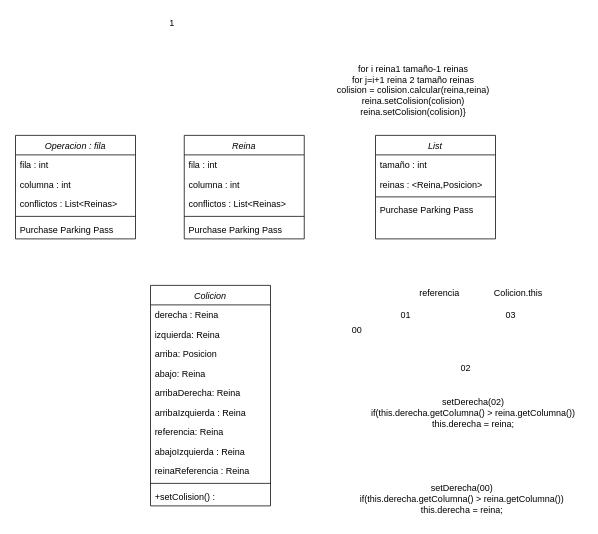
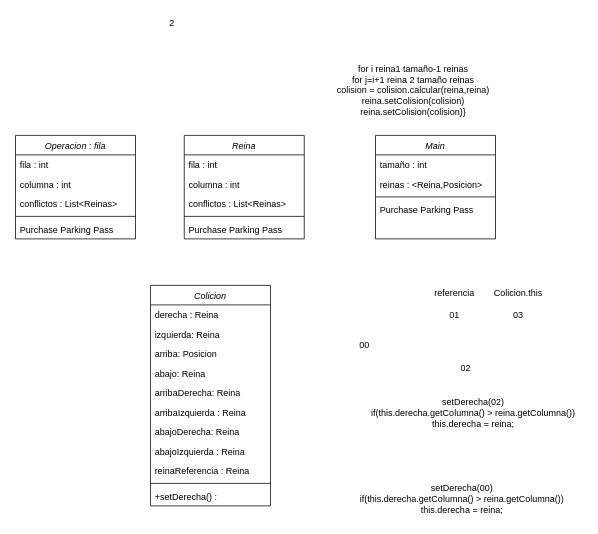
node "1": label "1" -> "2"
node "List": label "List" -> "Main"
node "referencia": moved (439, 293) -> (454, 293)
node "01": moved (405, 315) -> (454, 315)
node "03": moved (510, 315) -> (518, 315)
node "00": moved (357, 330) -> (364, 345)
node "referencia: Reina": label "referencia: Reina" -> "abajoDerecha: Reina"
node "+setColision() :": label "+setColision() :" -> "+setDerecha() :"
